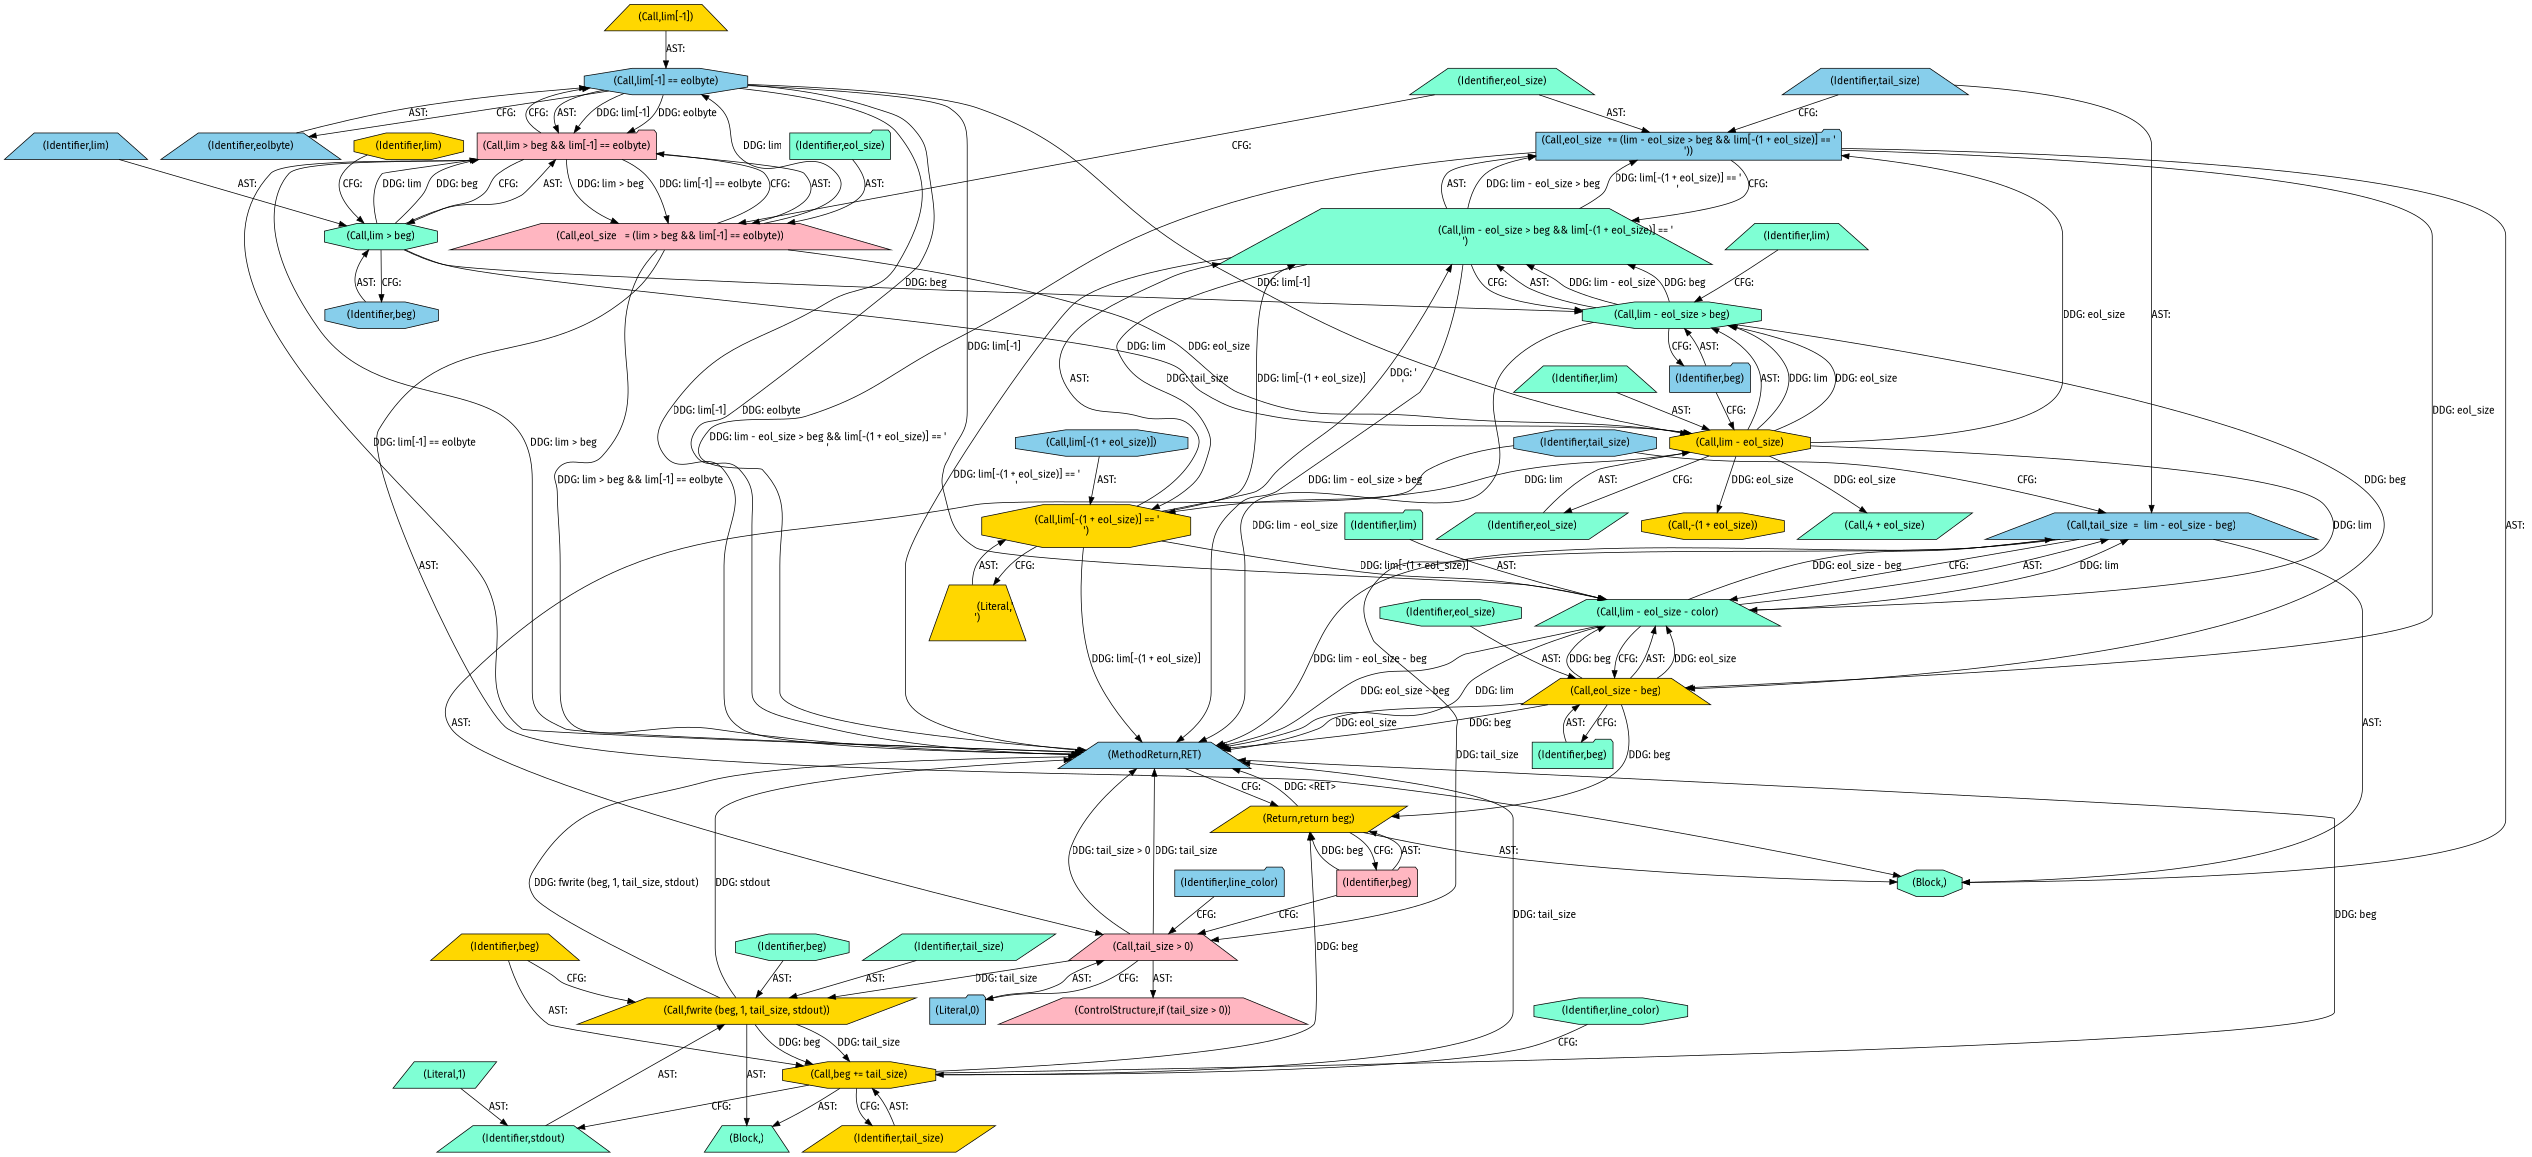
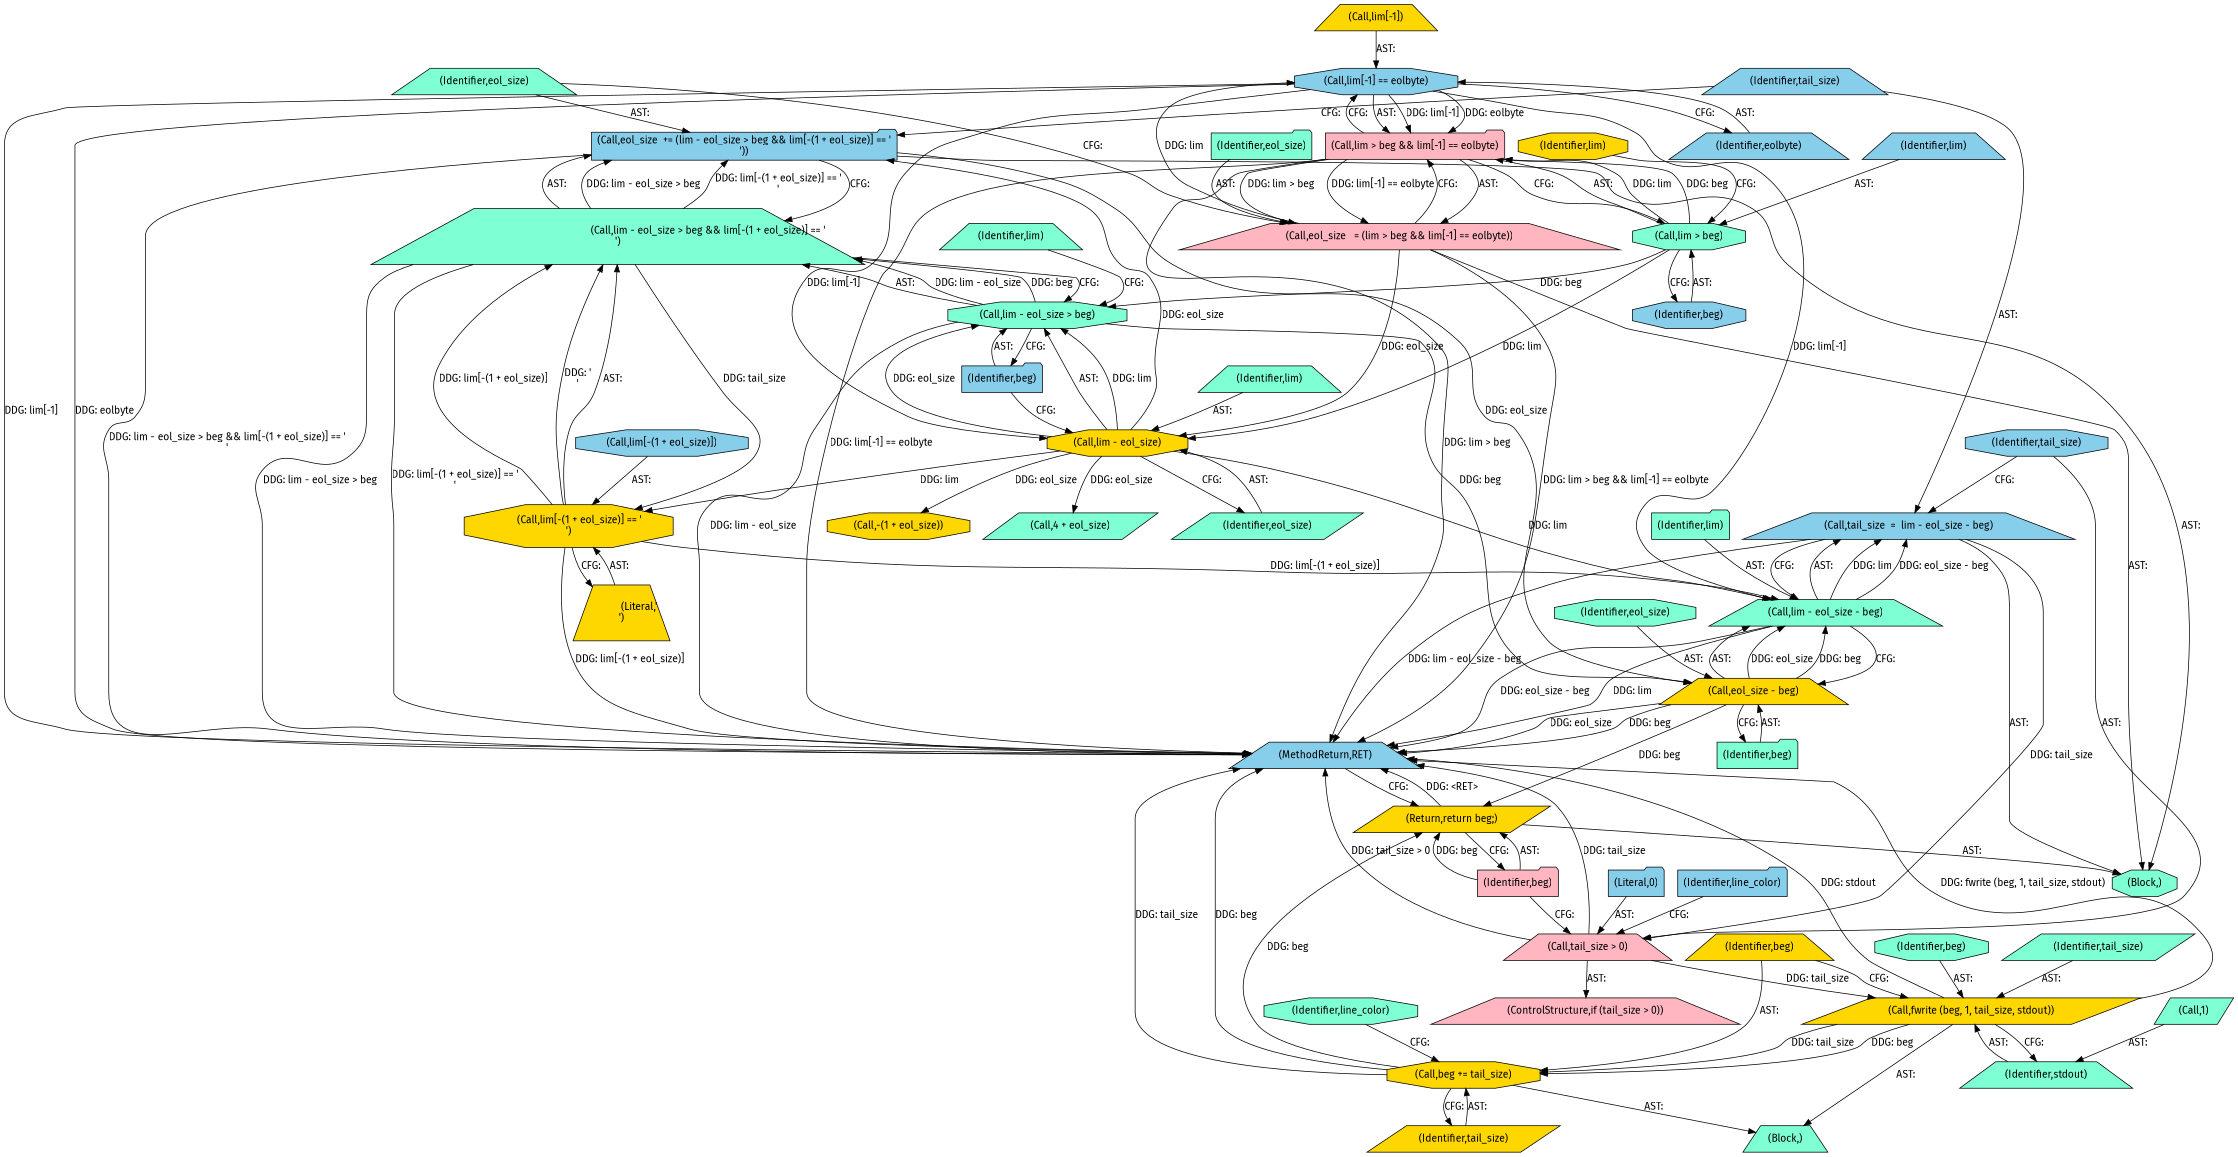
node "(Call,lim - eol_size - color)": label "(Call,lim - eol_size - color)" -> "(Call,lim - eol_size - beg)"
edge "(Call,tail_size > 0)" -> "(Literal,0)": removed, label "CFG:"
node "(Literal,1)": label "(Literal,1)" -> "(Call,1)"
edge "(Call,beg += tail_size)" -> "(Identifier,stdout)": now "(Call,fwrite (beg, 1, tail_size, stdout))" -> "(Identifier,stdout)"
